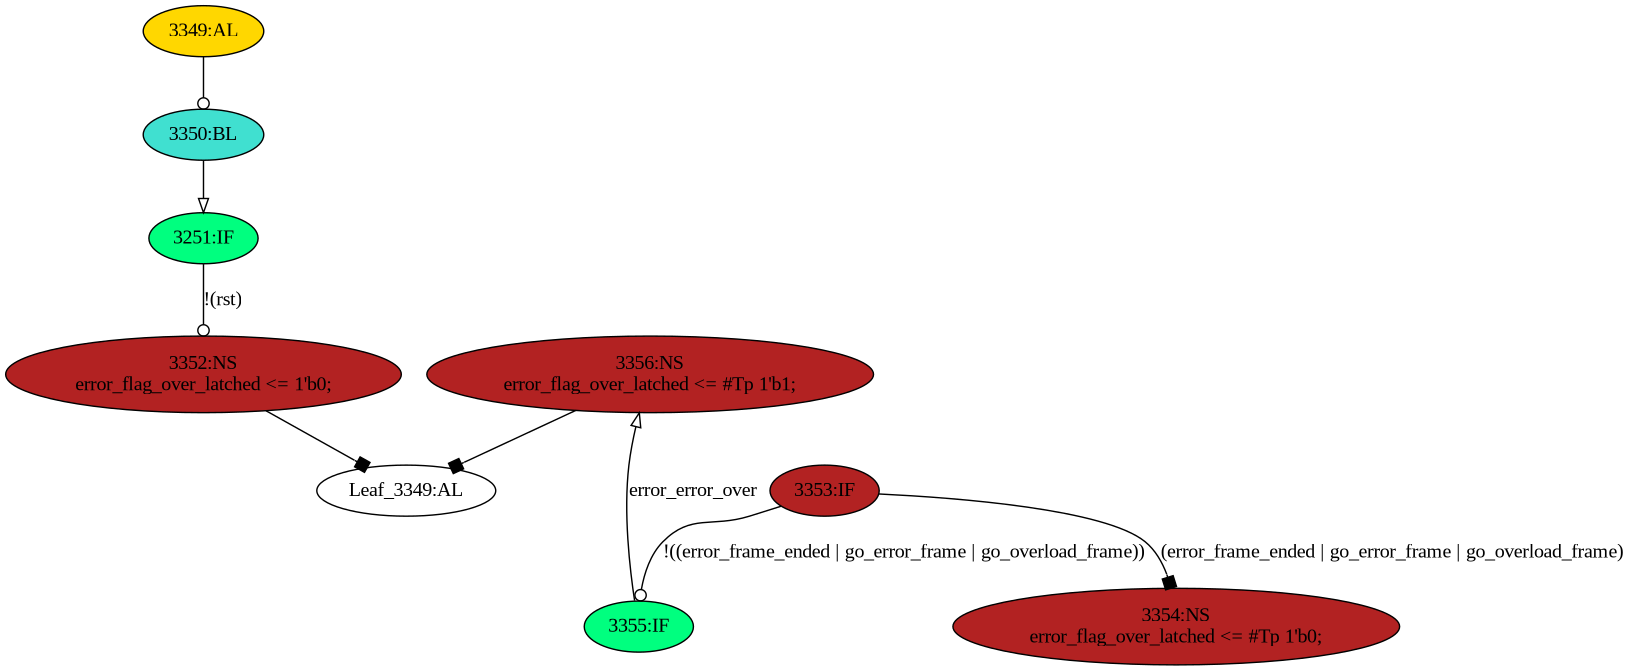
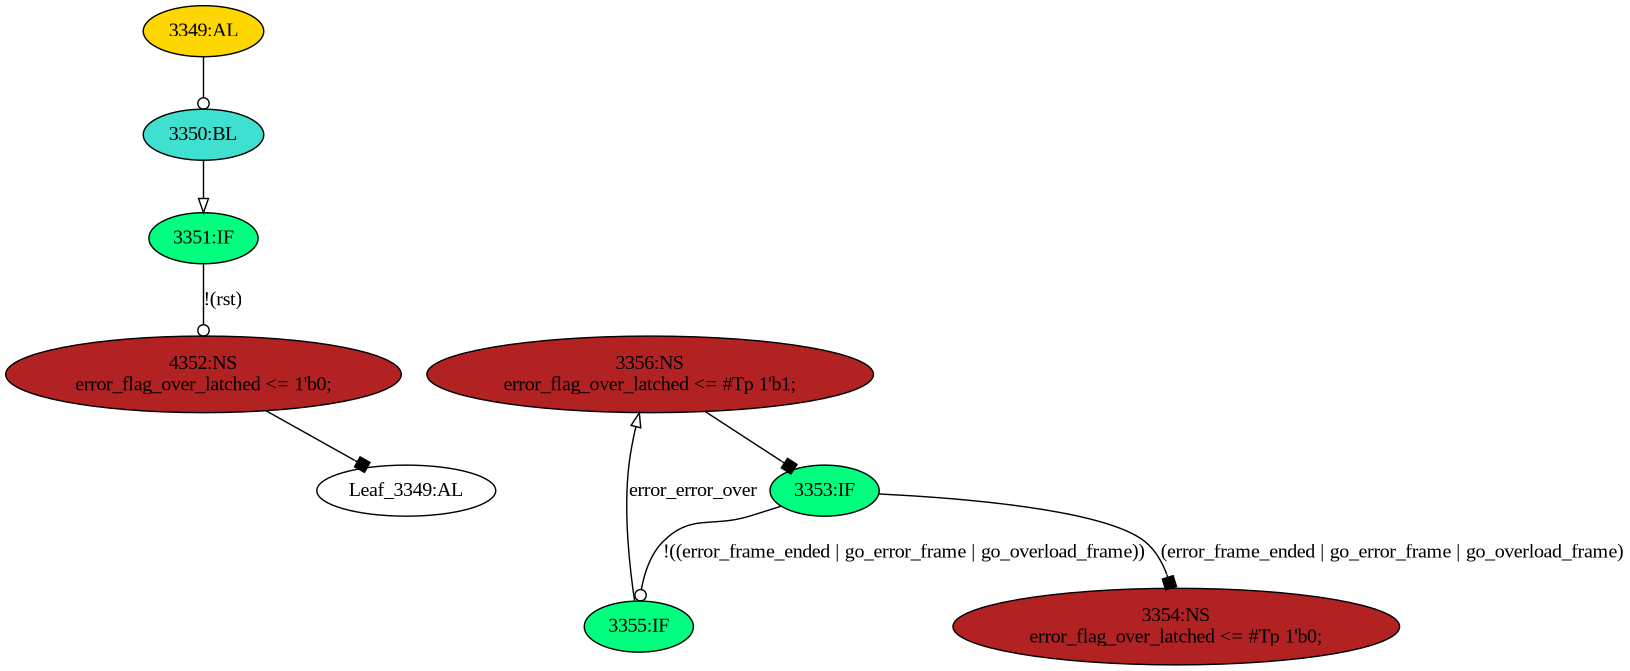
node "3251:IF": label "3251:IF" -> "3351:IF"
node "3352:NS error_flag_over_latched <= 1'b0;": label "3352:NS error_flag_over_latched <= 1'b0;" -> "4352:NS error_flag_over_latched <= 1'b0;"
edge "3356:NS error_flag_over_latched <= #Tp 1'b1;" -> "Leaf_3349:AL": now "3356:NS error_flag_over_latched <= #Tp 1'b1;" -> "3353:IF"
node "3353:IF": fillcolor firebrick -> springgreen
